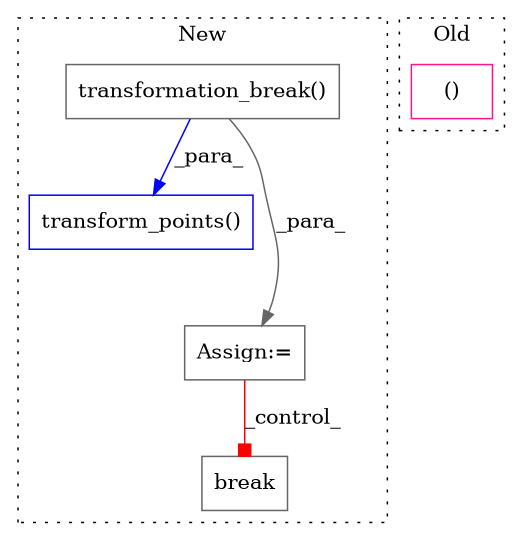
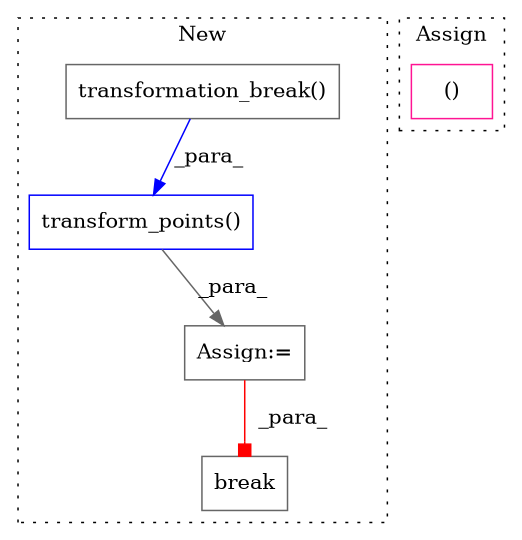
cluster "Old": label "Old" -> "Assign"
edge "transformation_break()" -> "Assign:=": now "transform_points()" -> "Assign:="
edge "Assign:=" -> "break": label "_control_" -> "_para_"
